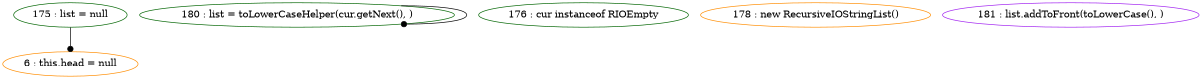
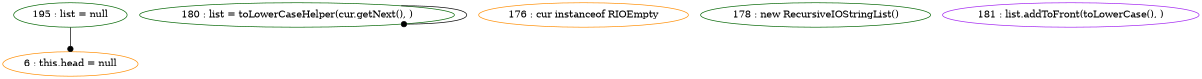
node "175 : list = null": label "175 : list = null" -> "195 : list = null"
node "176 : cur instanceof RIOEmpty": color darkgreen -> darkorange
node "178 : new RecursiveIOStringList()": color darkorange -> darkgreen
